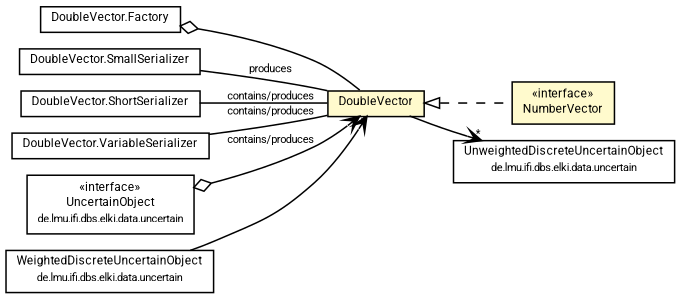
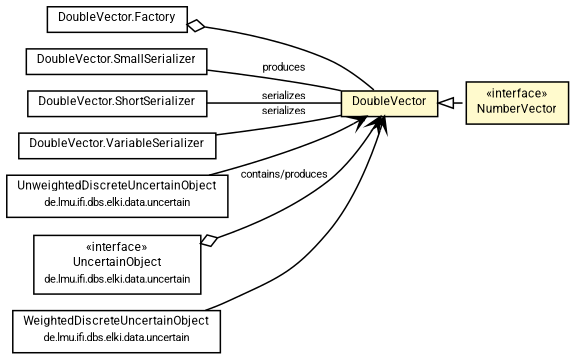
edge "DoubleVector.ShortSerializer" -- "DoubleVector": label "contains/produces" -> "serializes"
edge "DoubleVector" -- "DoubleVector.VariableSerializer": label "contains/produces" -> "serializes"
edge "DoubleVector" -> "UnweightedDiscreteUncertainObject": reversed
